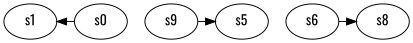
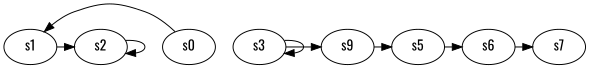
node "s8": label "s8" -> "s7"
node "s2": added
node "s3": added
edge "s5" -> "s6": added
